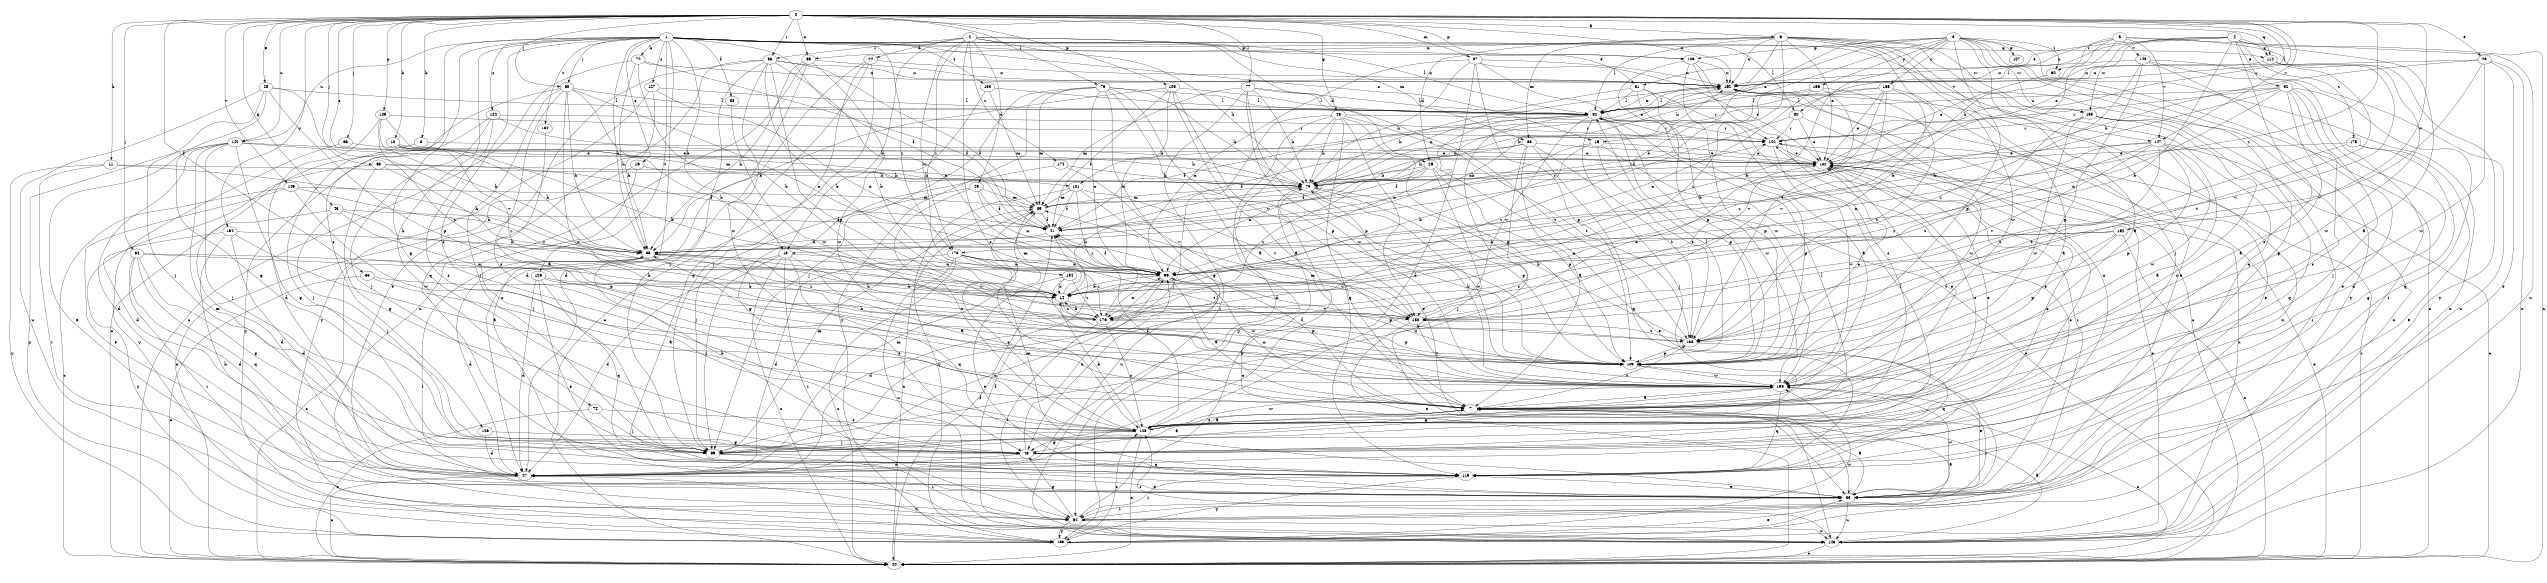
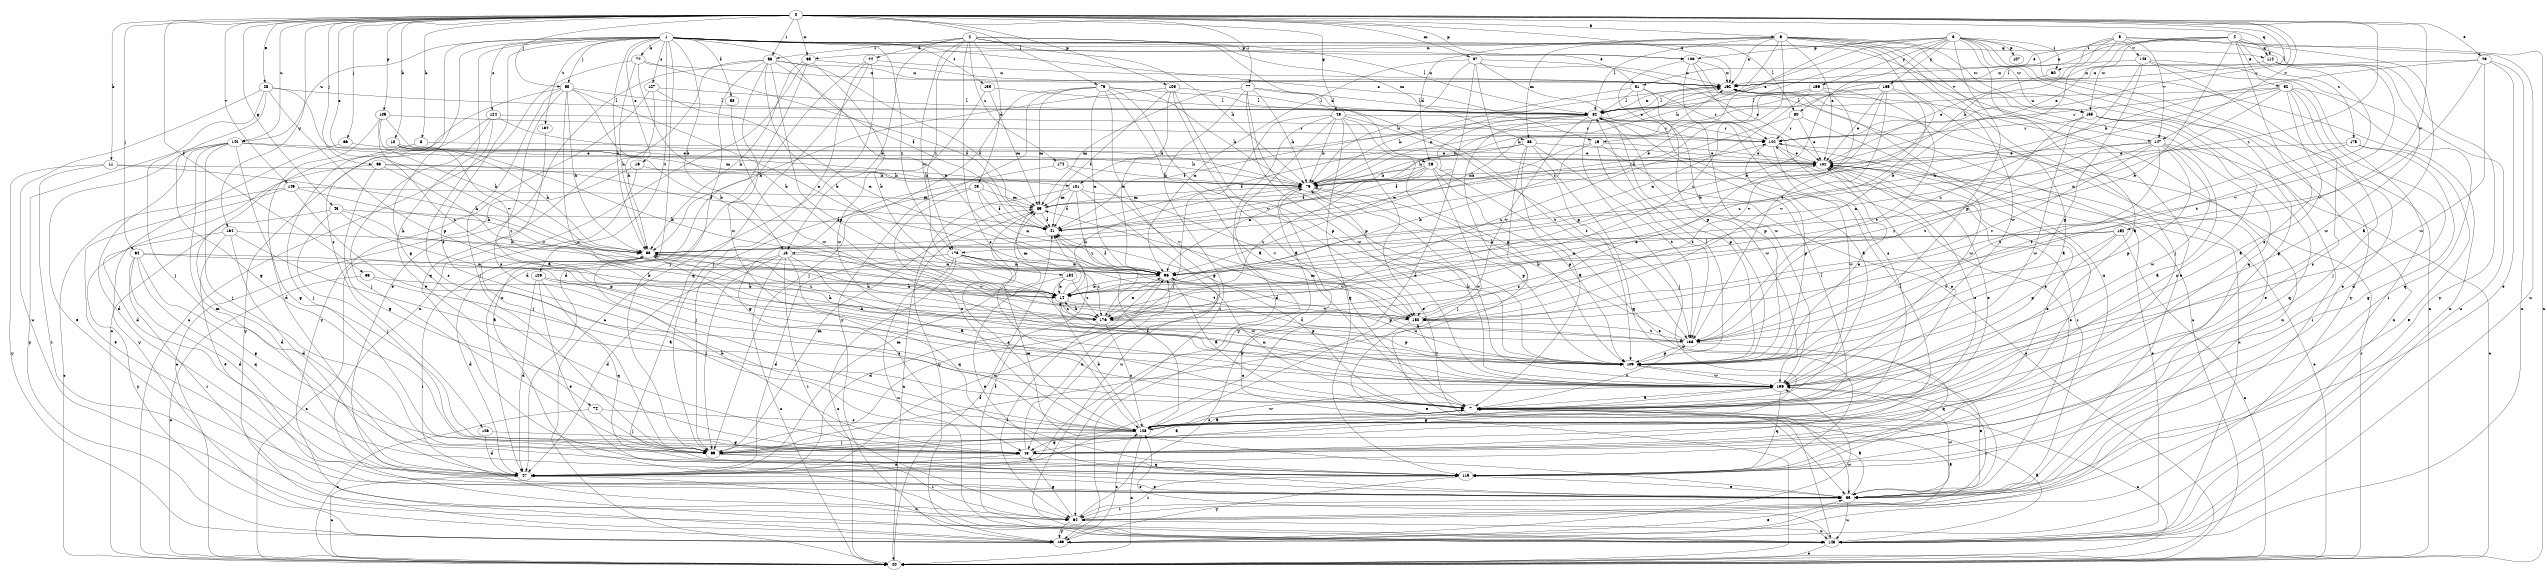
edge "41" -> "55": now "135" -> "55"
edge "146" -> "156": label "w" -> "e"
edge "164" -> "33": label "h" -> "e"
